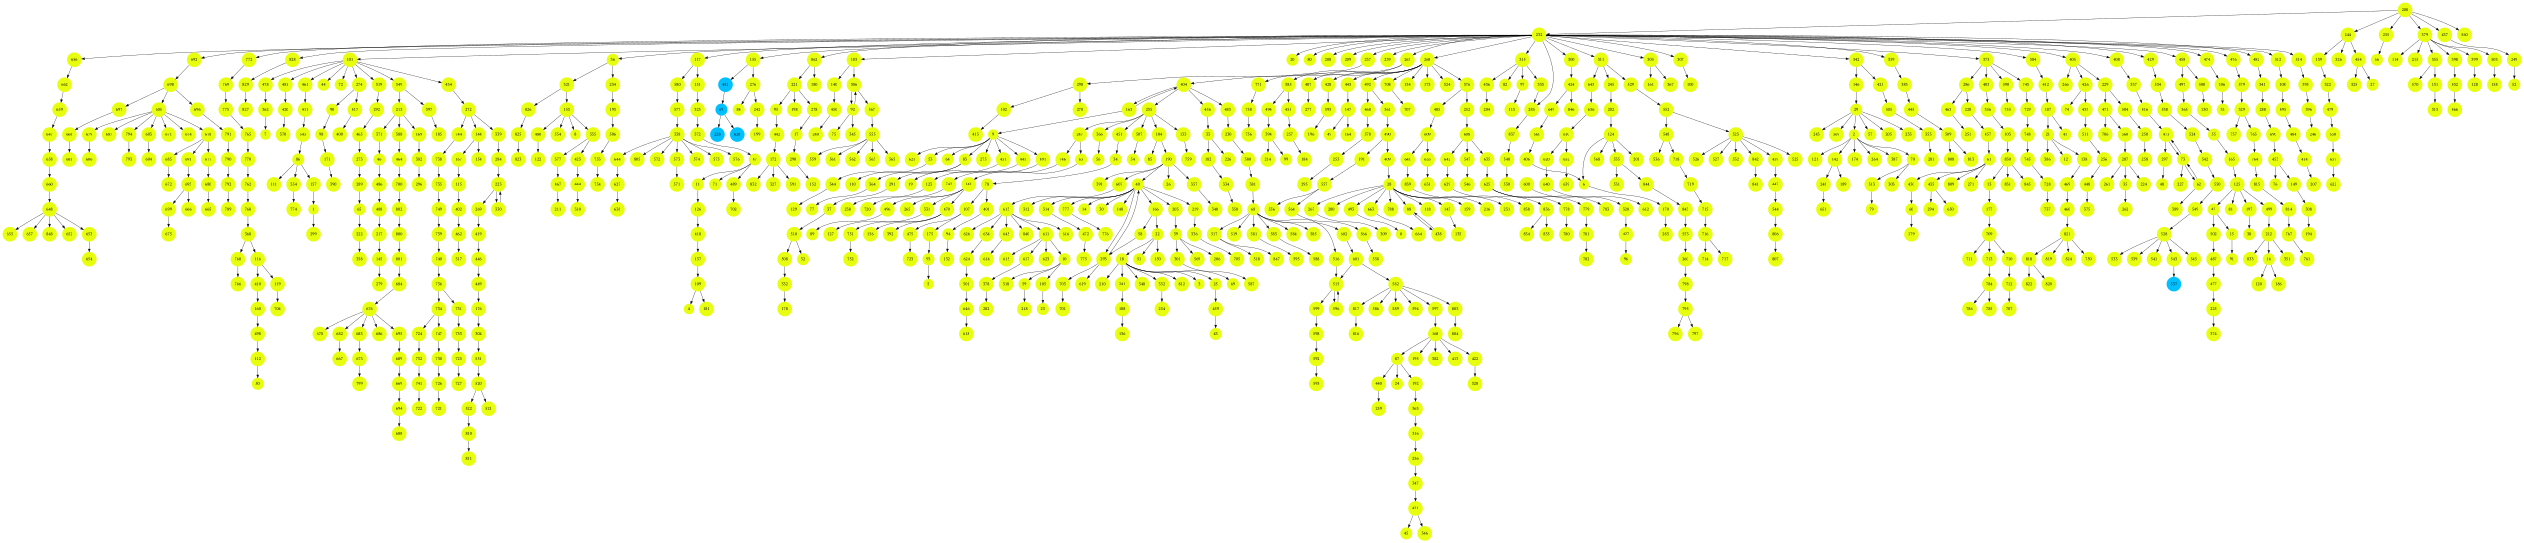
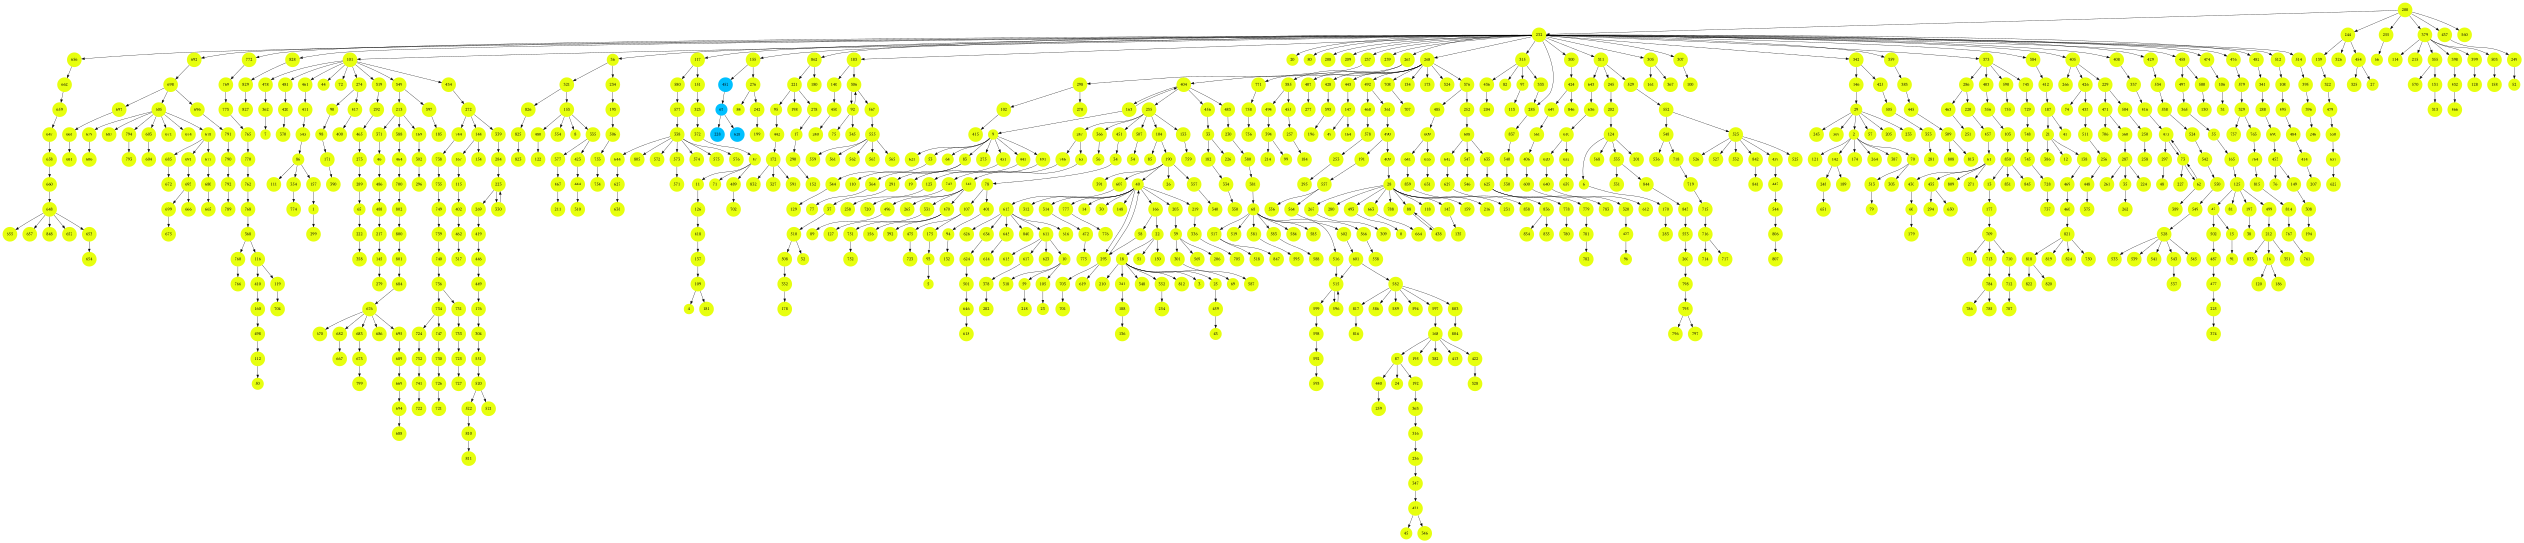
edge "406" -> "6": now "406" -> "600"
node "537": fillcolor #00c0ff -> #e7ff0f
